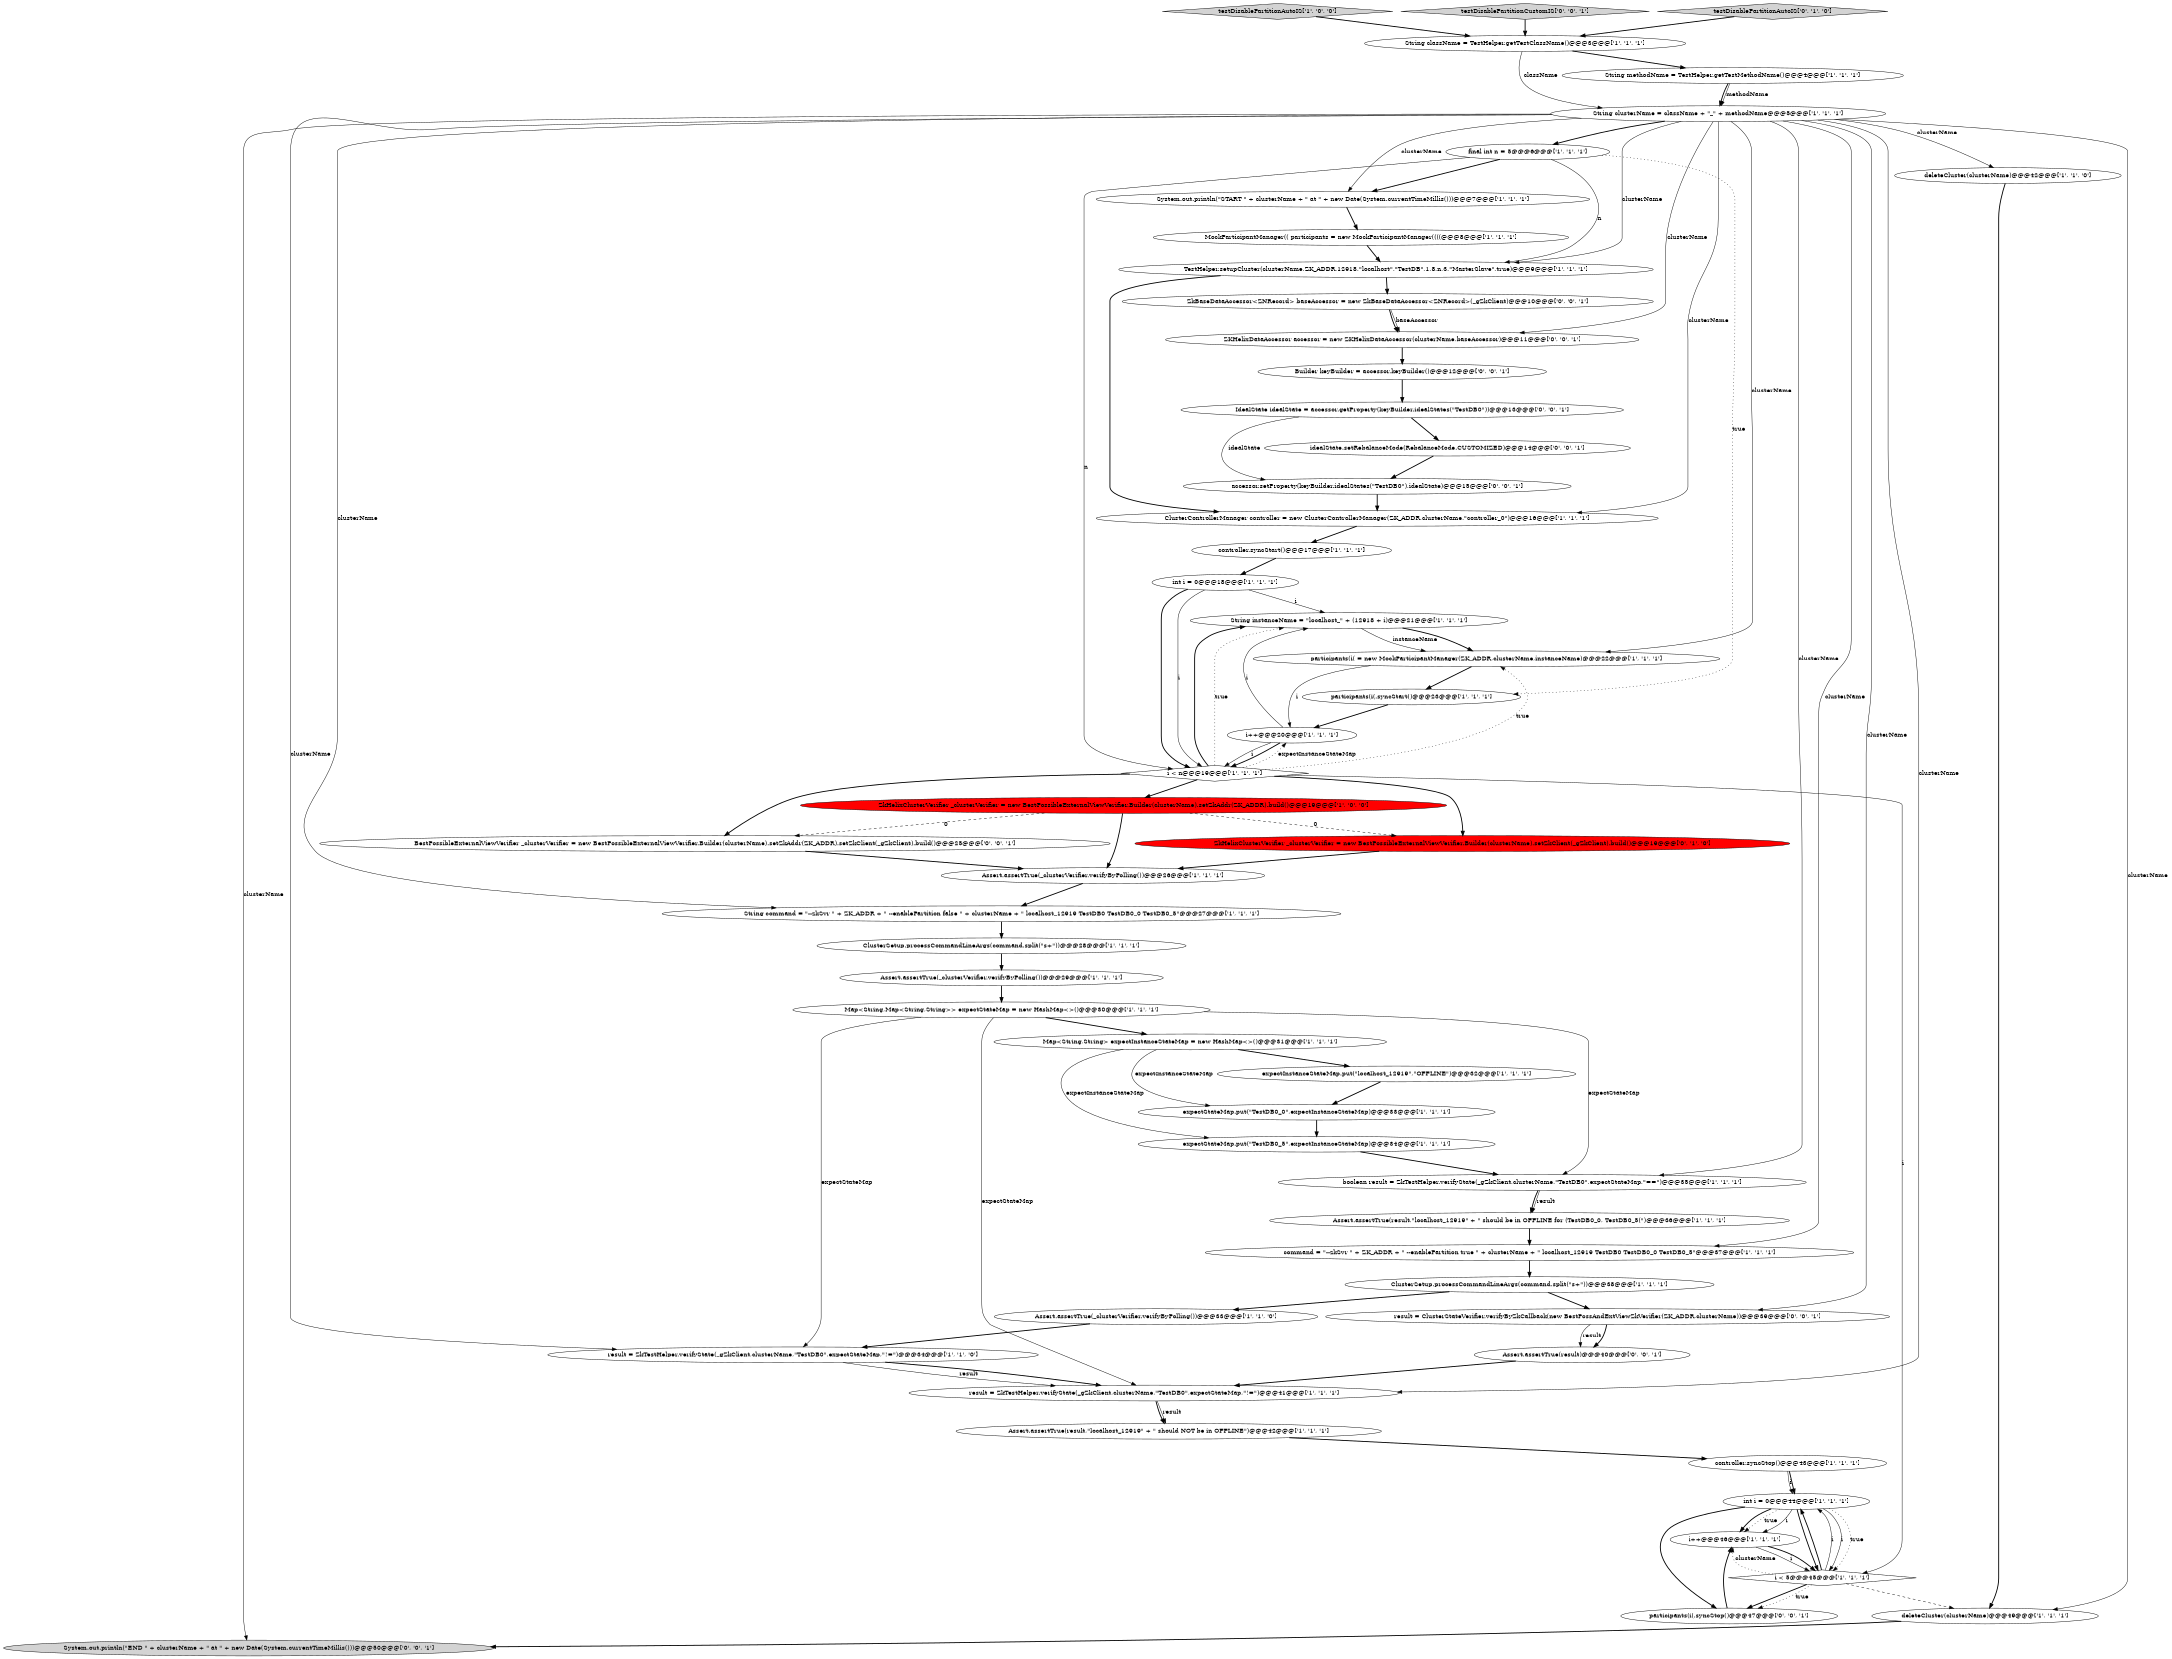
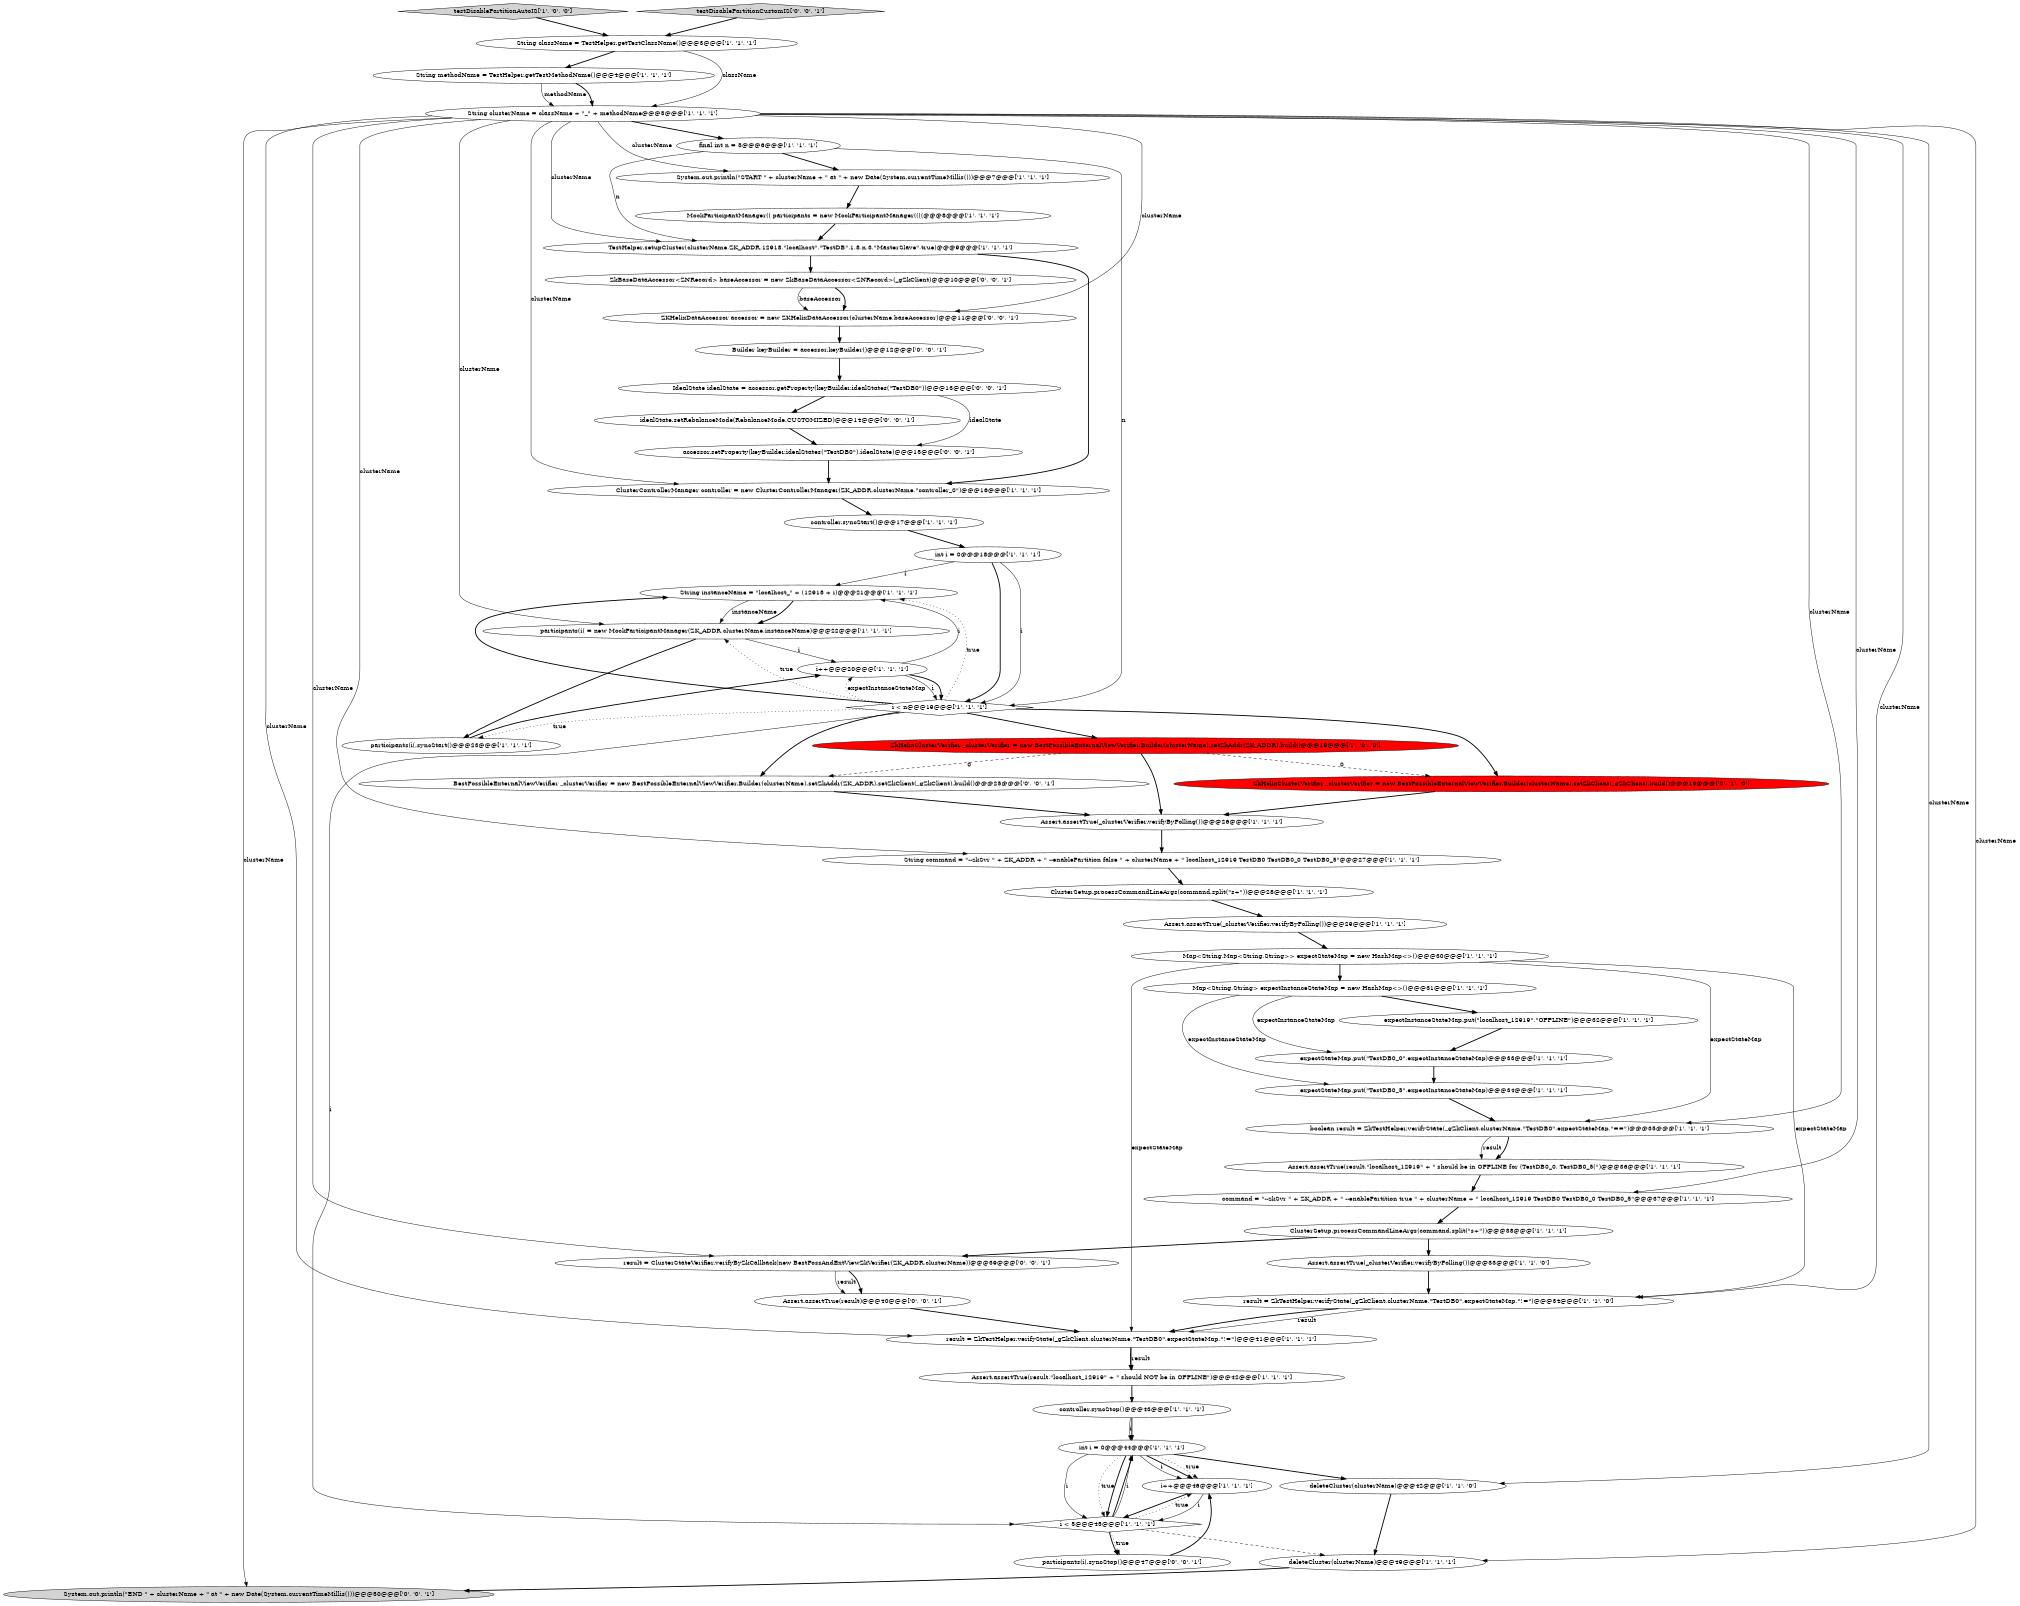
node "testDisablePartitionAutoIS['0', '1', '0']": removed
edge "final int n = 5@@@6@@@['1', '1', '1']" -> "participants(i(.syncStart()@@@23@@@['1', '1', '1']": now "i < n@@@19@@@['1', '1', '1']" -> "participants(i(.syncStart()@@@23@@@['1', '1', '1']"
edge "int i = 0@@@44@@@['1', '1', '1']" -> "participants(i(.syncStop()@@@47@@@['0', '0', '1']": now "int i = 0@@@44@@@['1', '1', '1']" -> "deleteCluster(clusterName)@@@42@@@['1', '1', '0']"
edge "i < 5@@@45@@@['1', '1', '1']" -> "i++@@@46@@@['1', '1', '1']": label "clusterName" -> "true"
